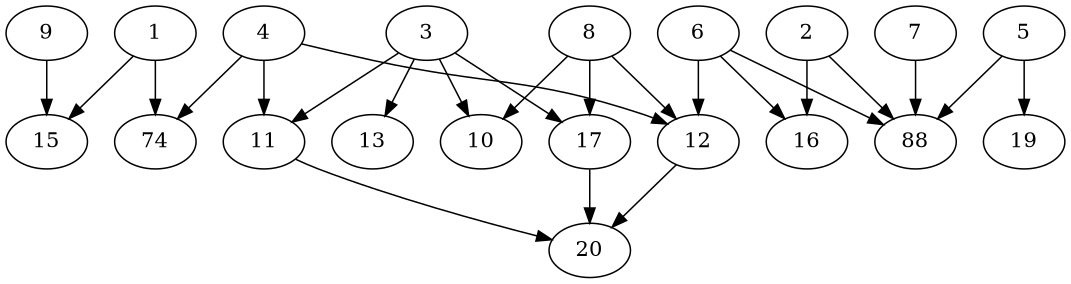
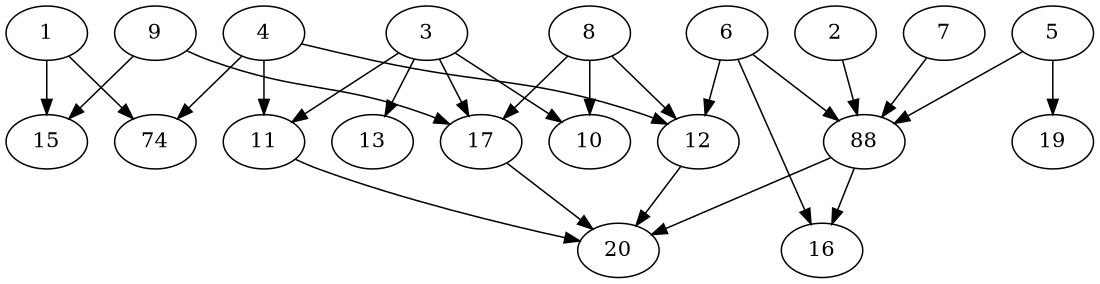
edge "2" -> "16": now "88" -> "16"
edge "9" -> "17": added
edge "88" -> "20": added
